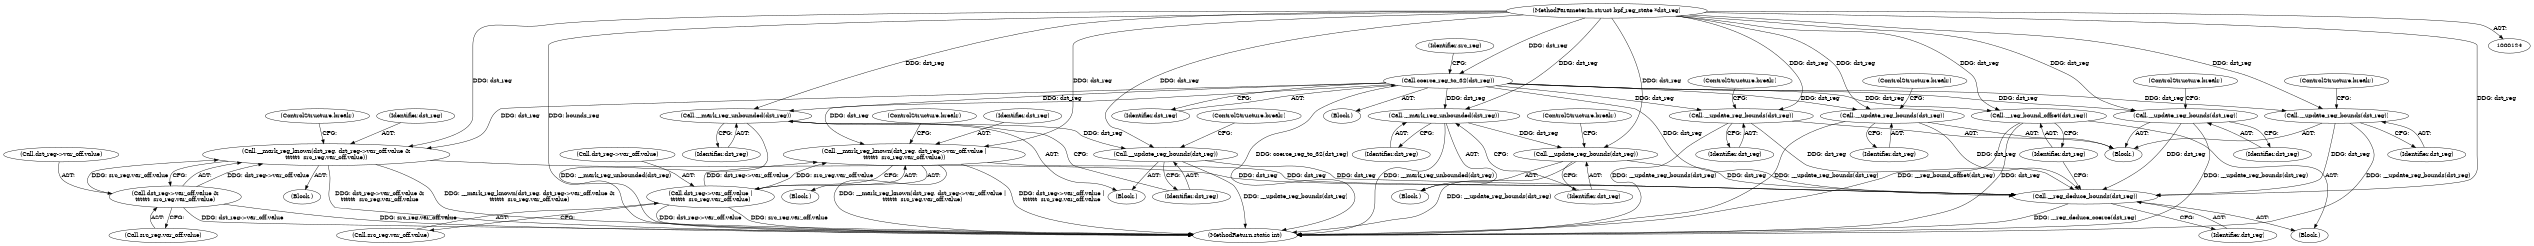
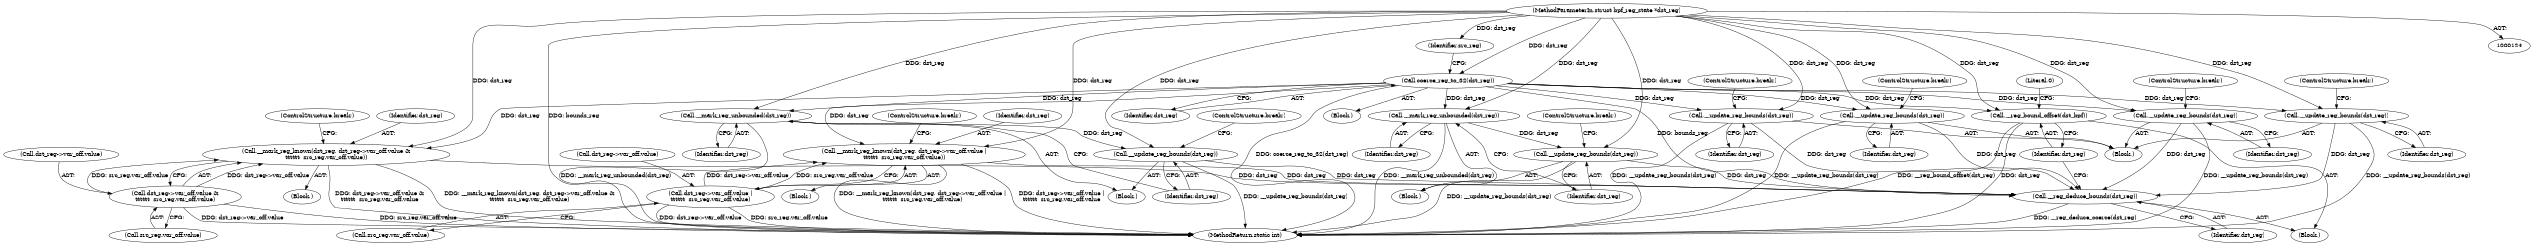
edge "(MethodParameterIn,struct bpf_reg_state *dst_reg)" -> "(Call,__reg_deduce_bounds(dst_reg))": now "(MethodParameterIn,struct bpf_reg_state *dst_reg)" -> "(Identifier,src_reg)"
node "(Literal,0)": added
node "(Call,__reg_bound_offset(dst_reg))": label "(Call,__reg_bound_offset(dst_reg))" -> "(Call,__reg_bound_offset(dst_bpf))"
edge "(Call,coerce_reg_to_32(dst_reg))" -> "(Call,__reg_deduce_bounds(dst_reg))": label "DDG: dst_reg" -> "DDG: bounds_reg"
